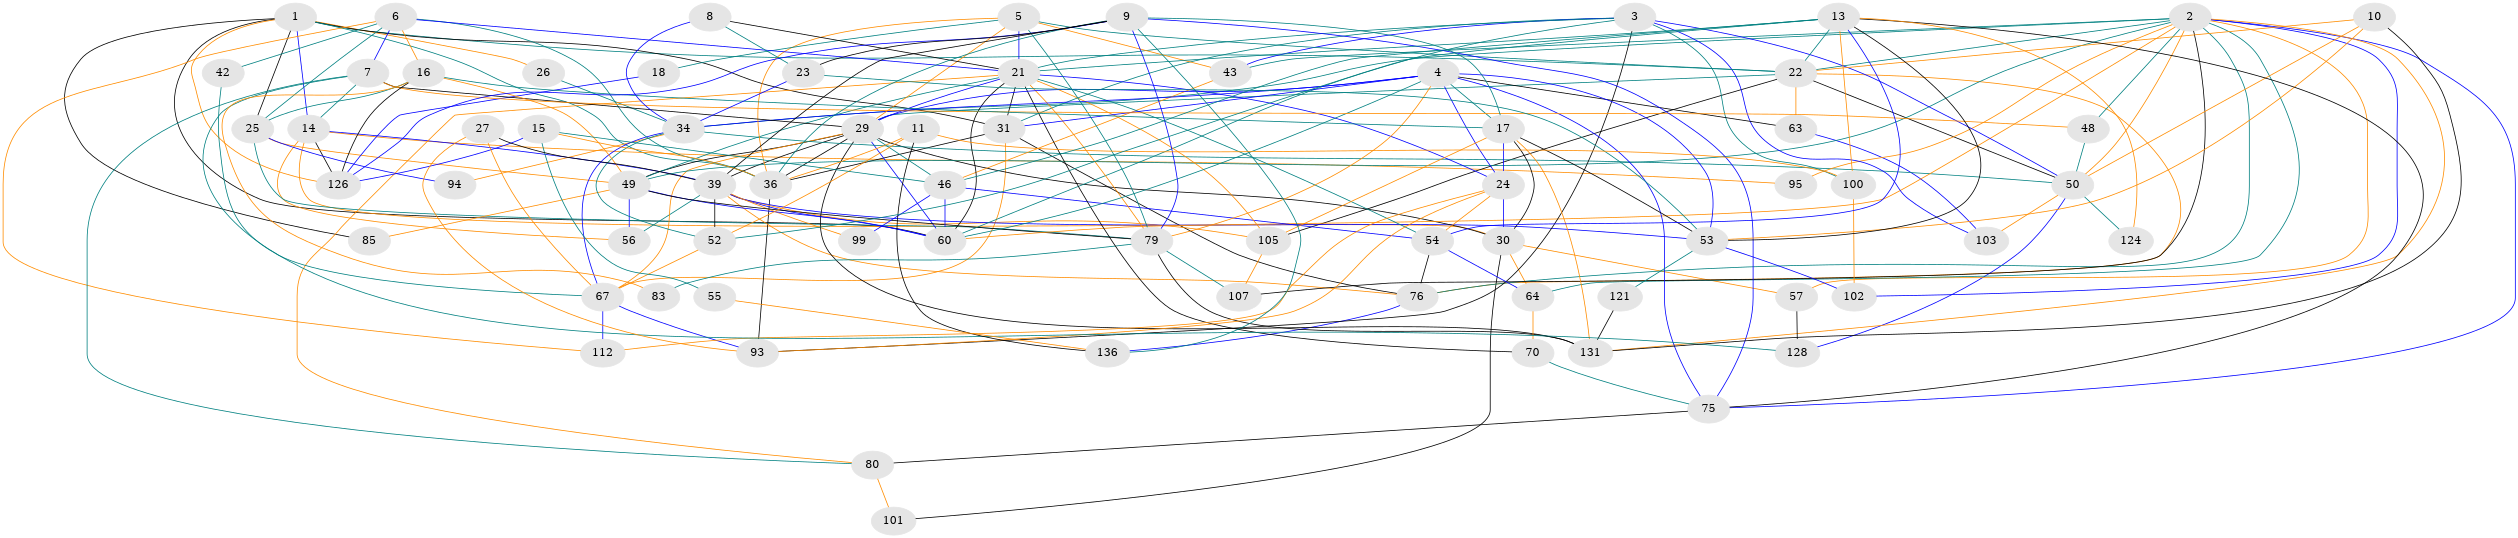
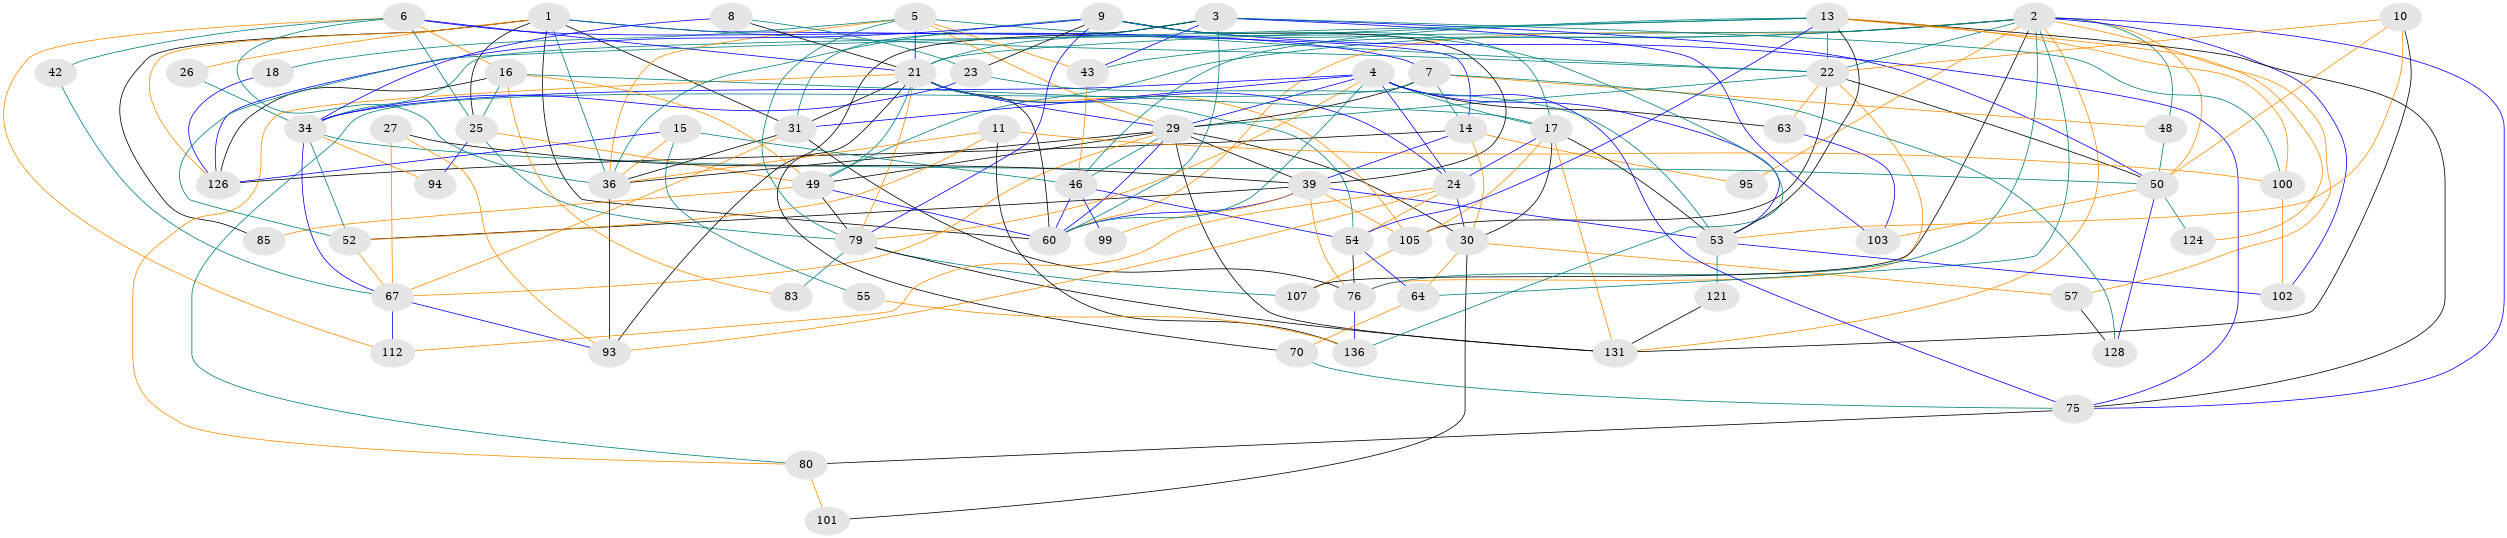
node "56": removed
